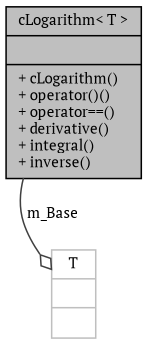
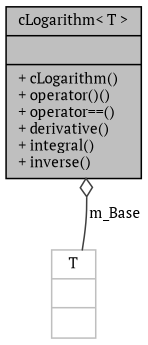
edge "cLogarithm< T >" -> "T": reversed
